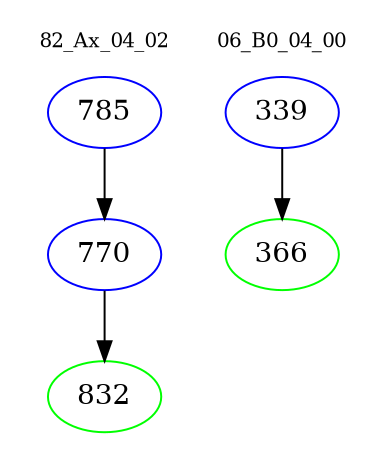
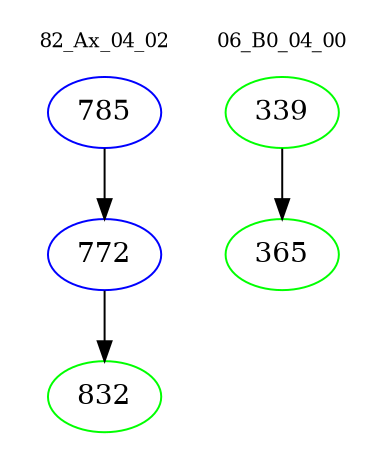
node "339": color blue -> green
node "770": label "770" -> "772"
node "366": label "366" -> "365"
